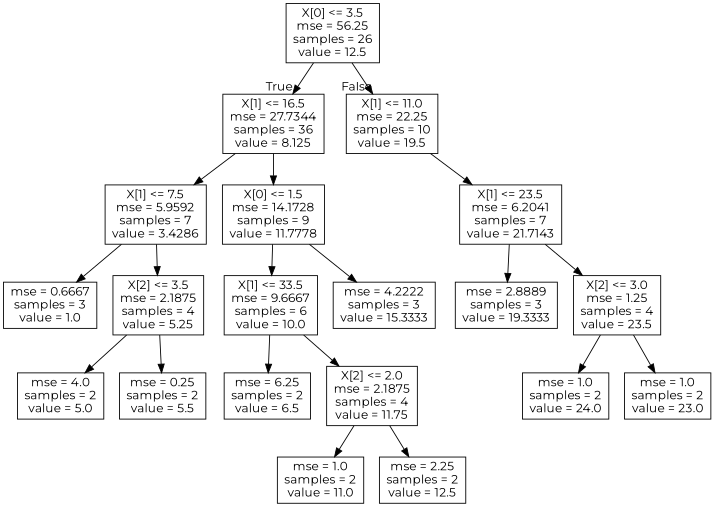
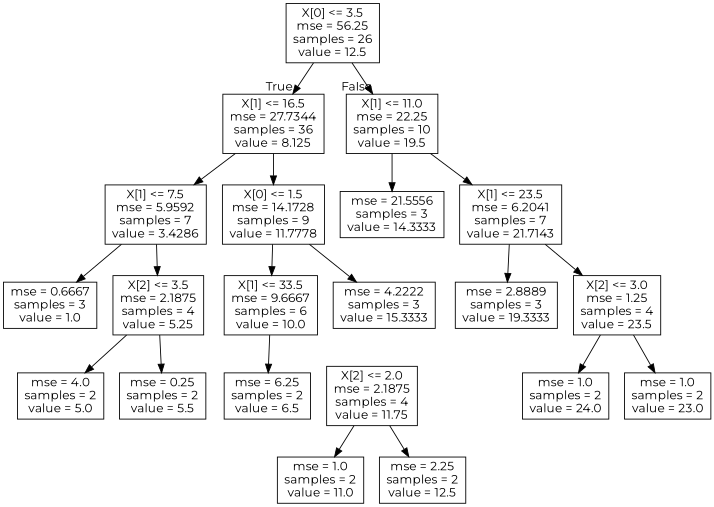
node "mse = 21.5556 samples = 3 value = 14.3333": added
edge "X[1] <= 33.5 mse = 9.6667 samples = 6 value = 10.0" -> "X[2] <= 2.0 mse = 2.1875 samples = 4 value = 11.75": removed
